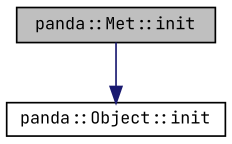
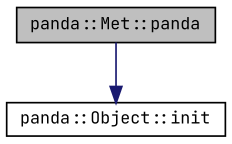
node "panda::Met::init": label "panda::Met::init" -> "panda::Met::panda"
